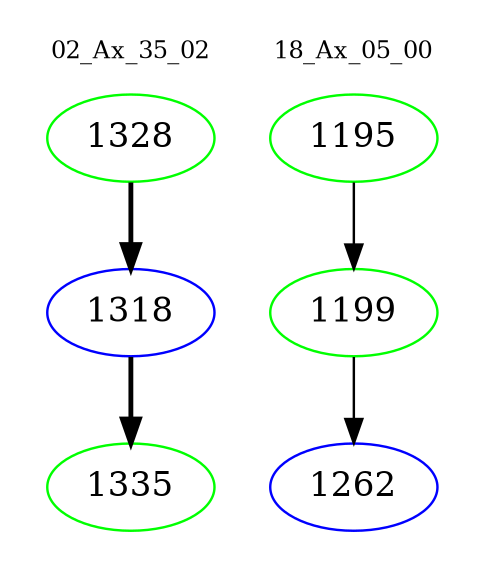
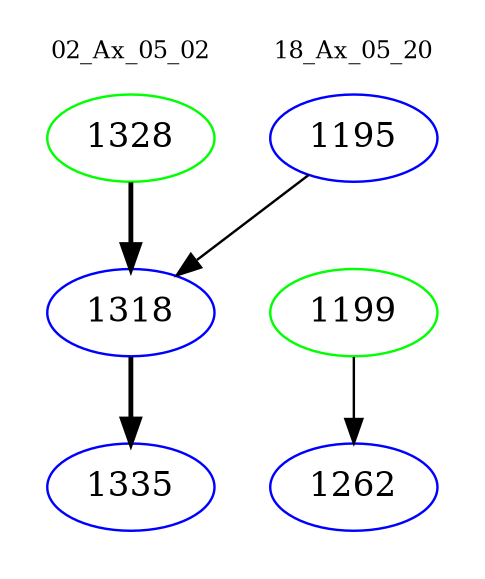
cluster "02_Ax_35_02": label "02_Ax_35_02" -> "02_Ax_05_02"
cluster "18_Ax_05_00": label "18_Ax_05_00" -> "18_Ax_05_20"
node "1195": color green -> blue
edge "1195" -> "1199": now "1195" -> "1318"
node "1335": color green -> blue
